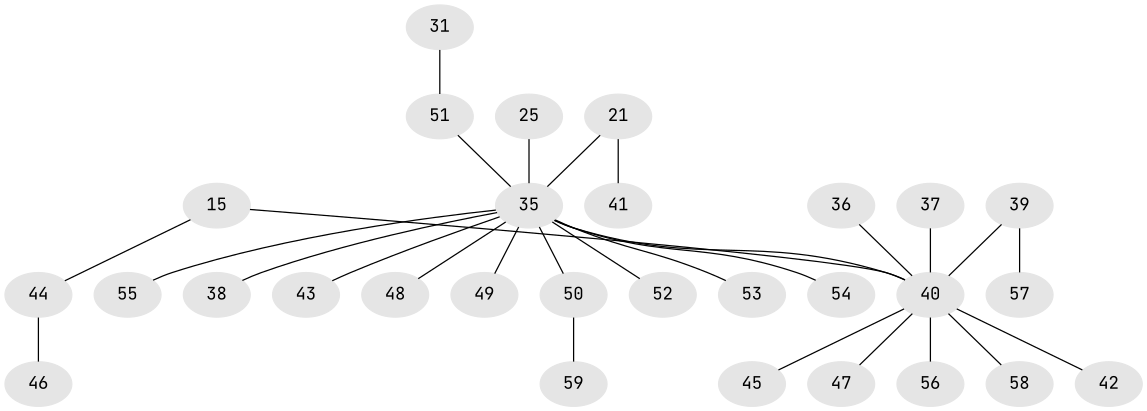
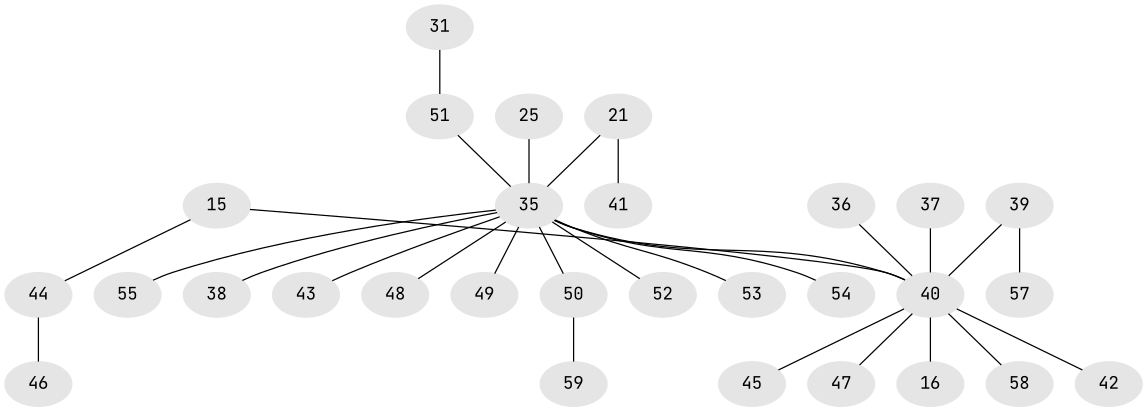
node "56": label "56" -> "16"
